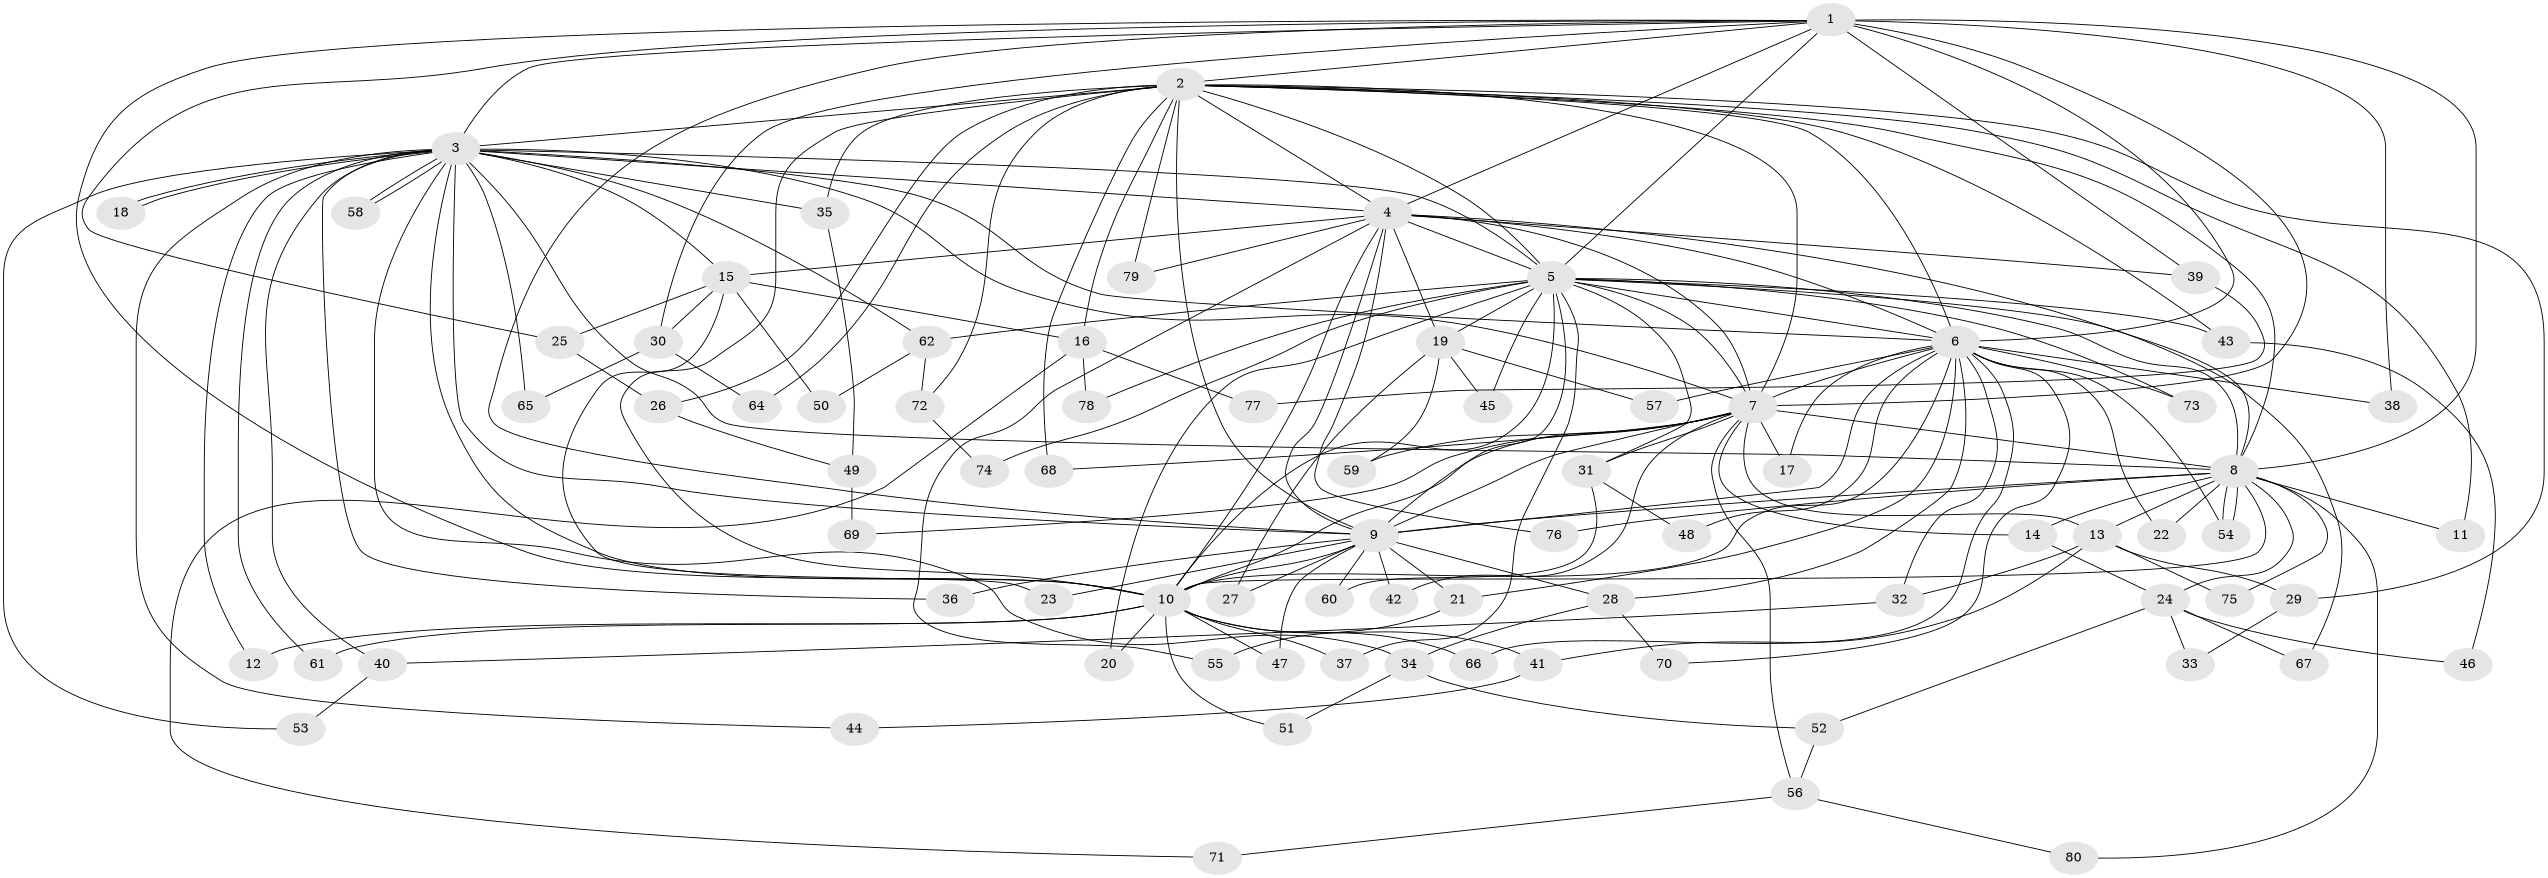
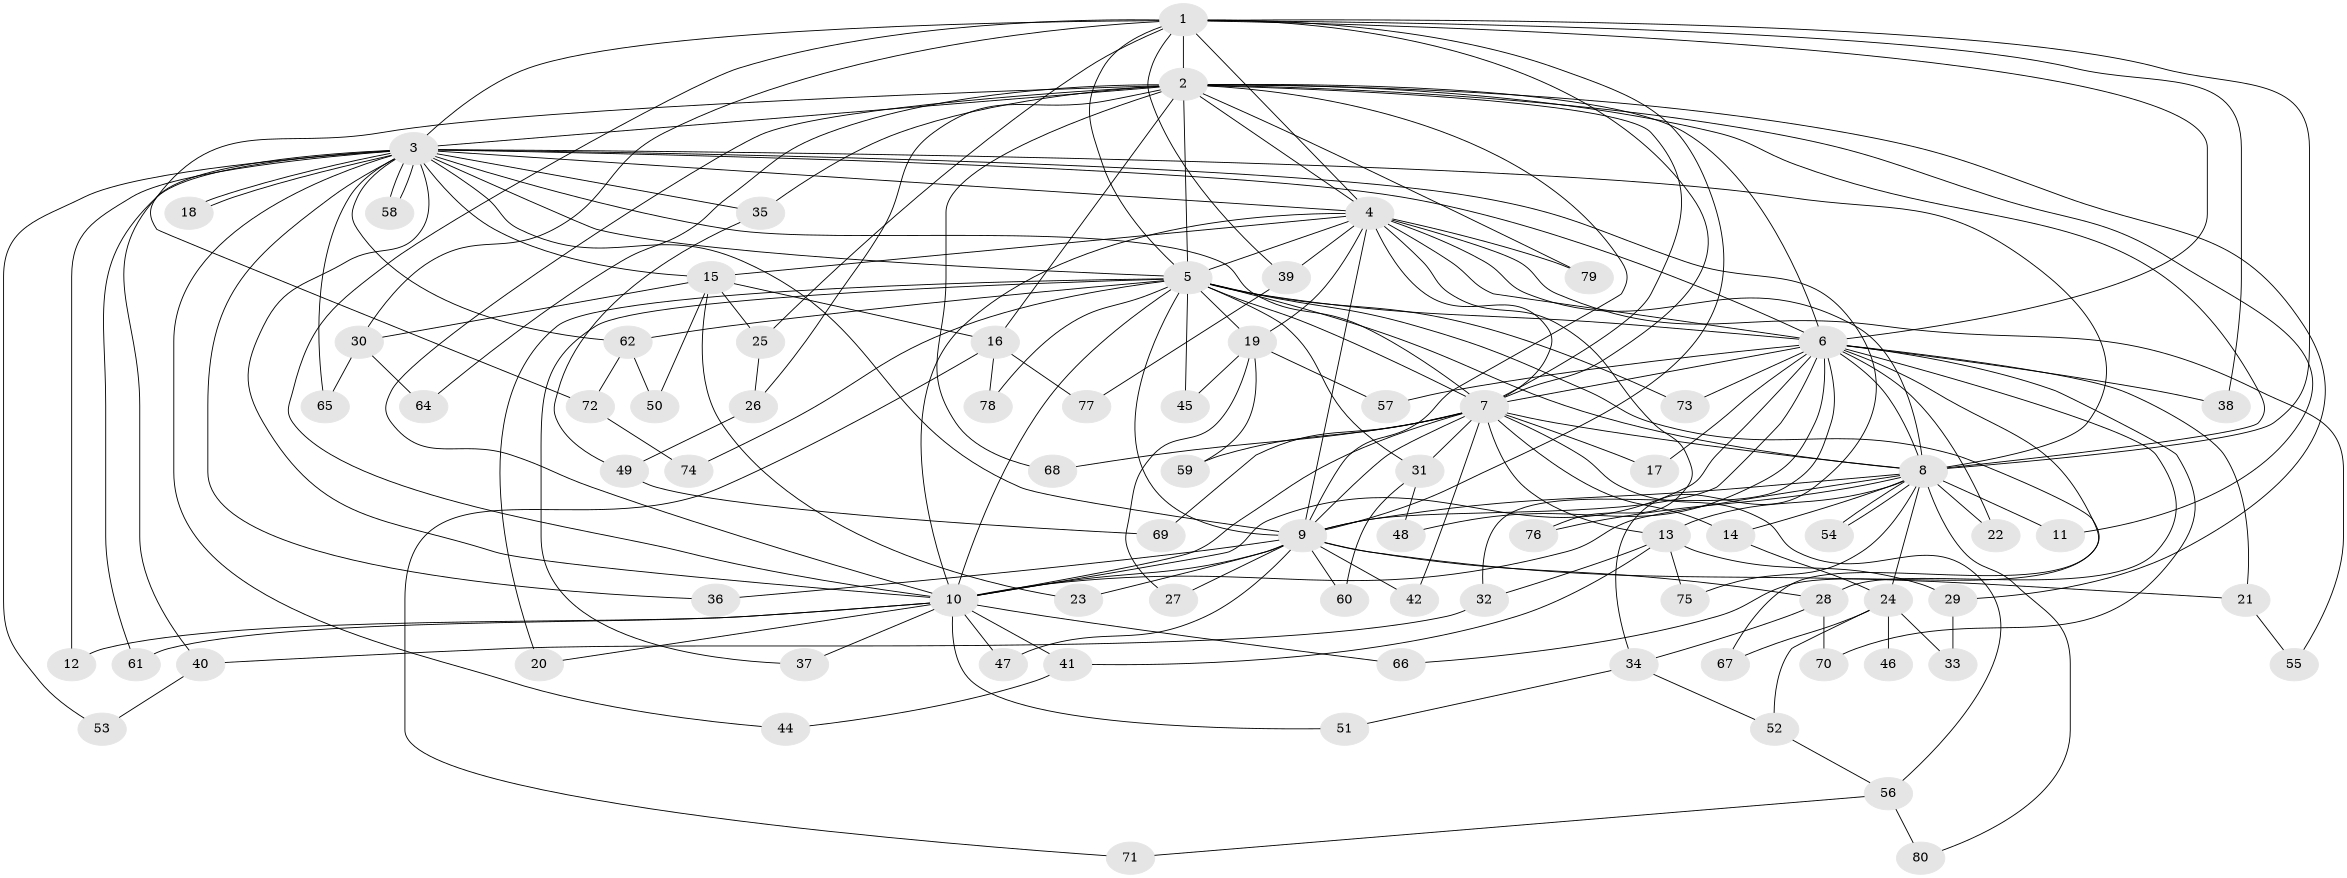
node "43": removed
edge "6" -- "54": now "6" -- "8"
